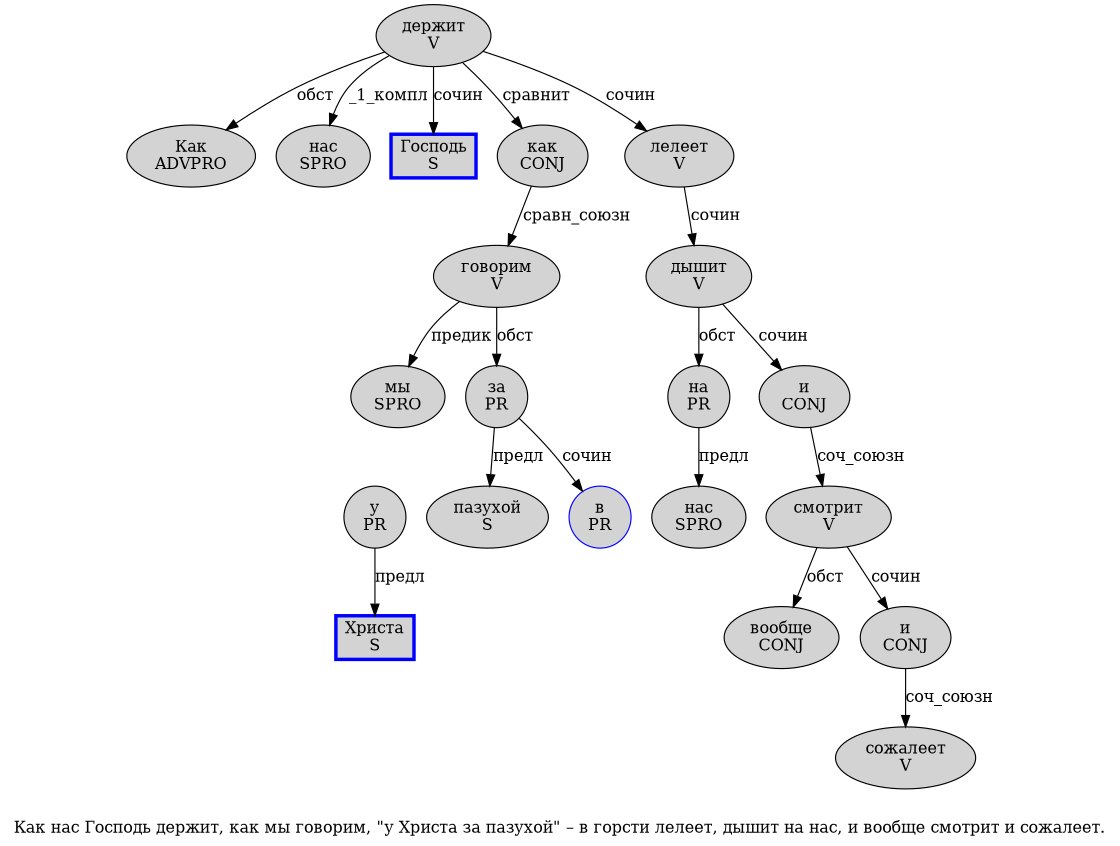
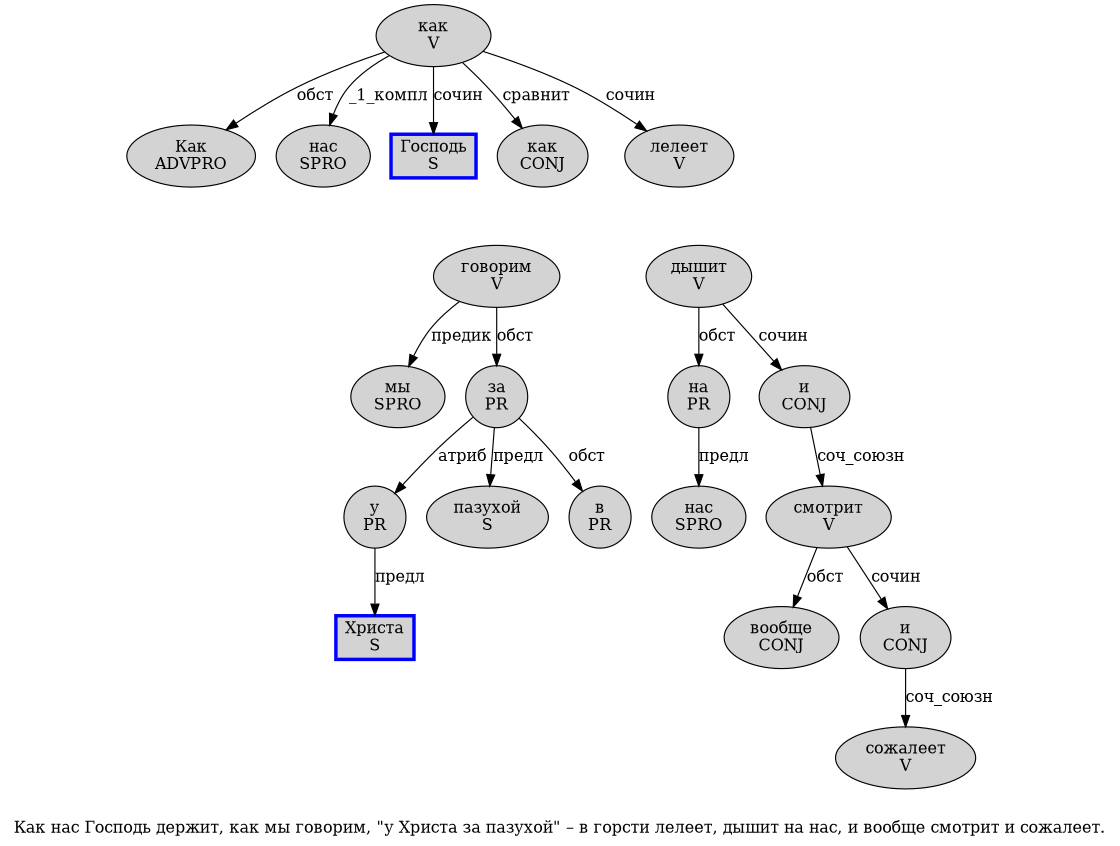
node "держит V": label "держит V" -> "как V"
edge "как CONJ" -> "говорим V": removed, label "сравн_союзн"
edge "лелеет V" -> "дышит V": removed, label "сочин"
edge "за PR" -> "у PR": added, label "атриб"
edge "за PR" -> "в PR": label "сочин" -> "обст"
node "в PR": color blue -> black
